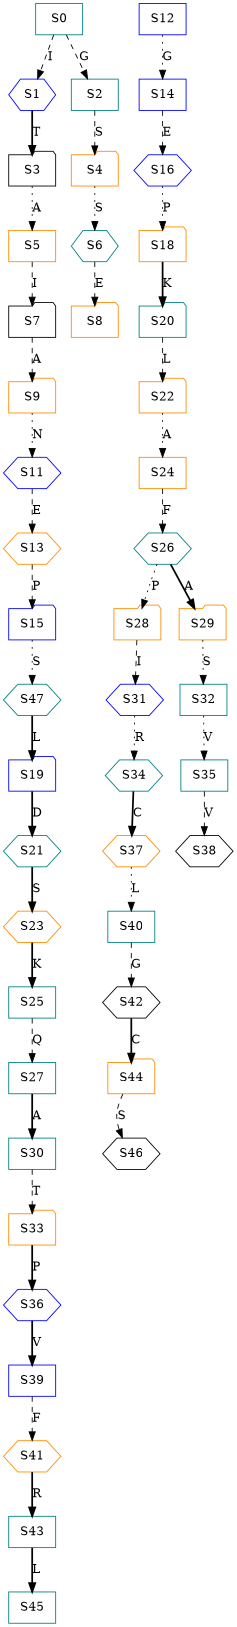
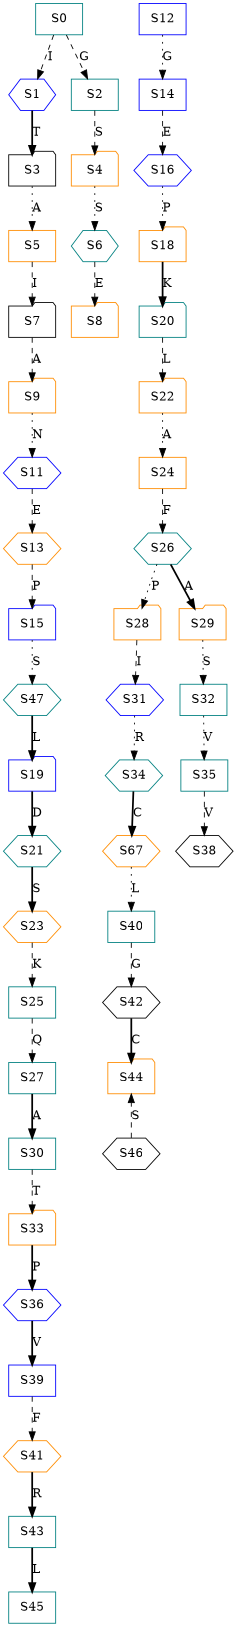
node "S37": label "S37" -> "S67"
edge "S23" -> "S25": style bold -> dashed
edge "S44" -> "S46": reversed
